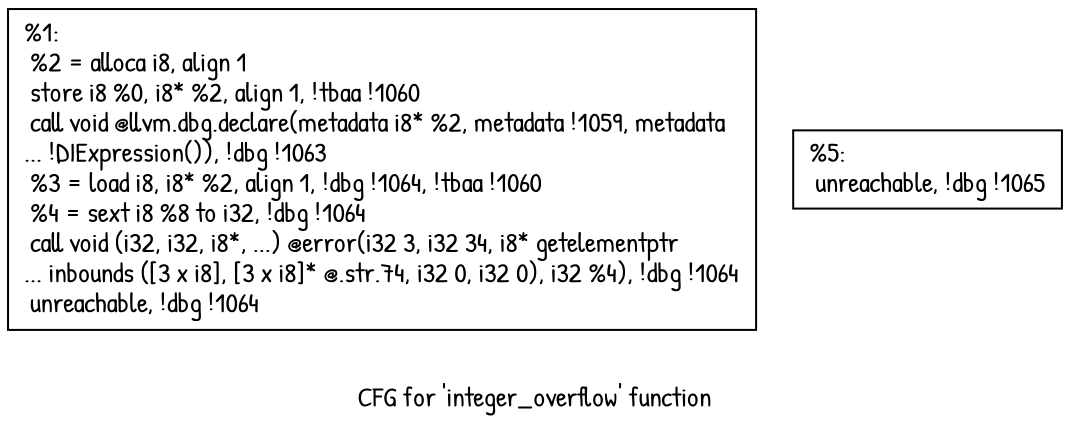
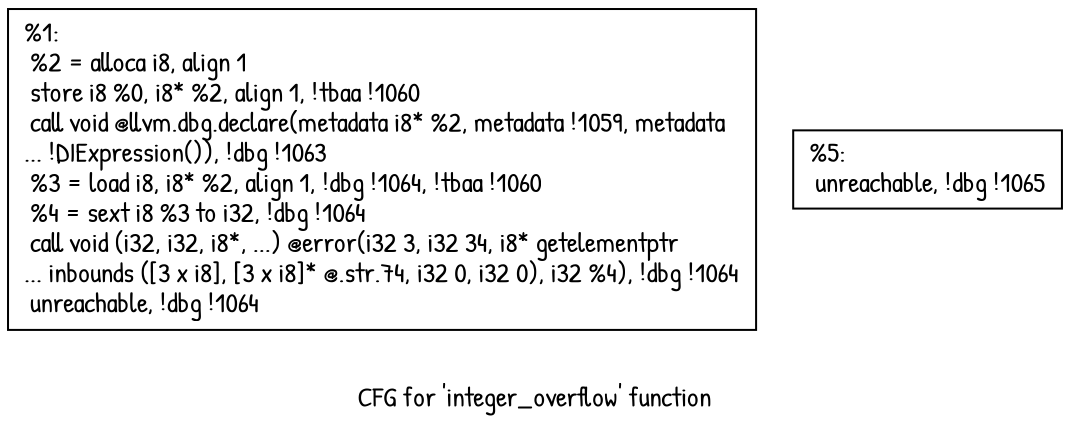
node "%1:": text "%4 = sext i8 %8 to i32, !dbg !1064" -> "%4 = sext i8 %3 to i32, !dbg !1064"
